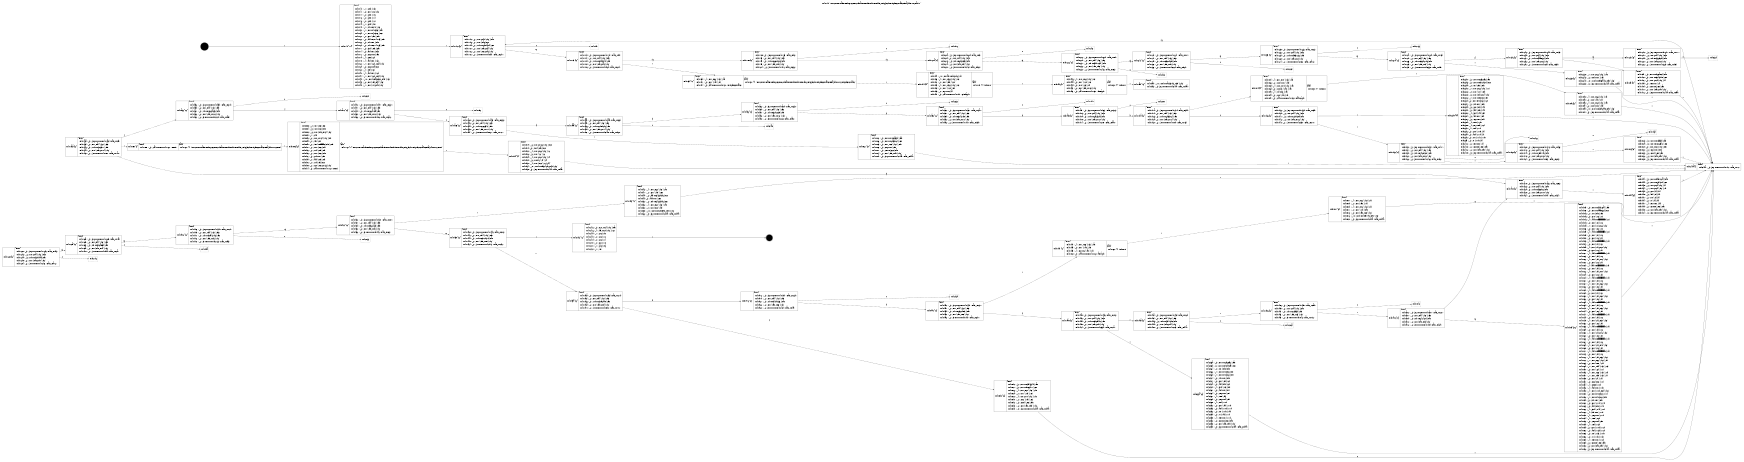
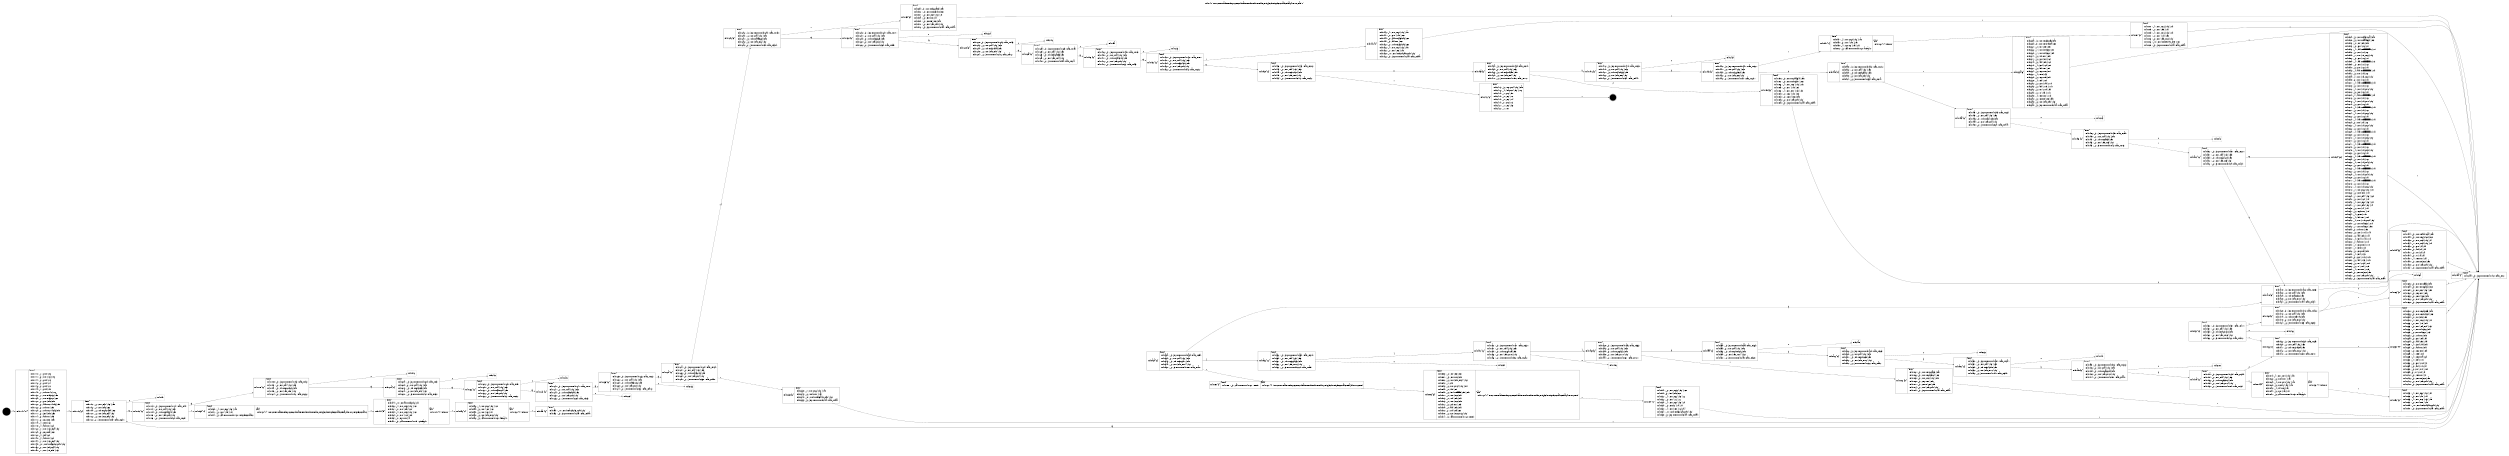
edge "0x4018b2 [28]" -> "0x4018ce [28]": added, label "13"
edge "0x401b36 [28]" -> "0x401b52 [28]": reversed
